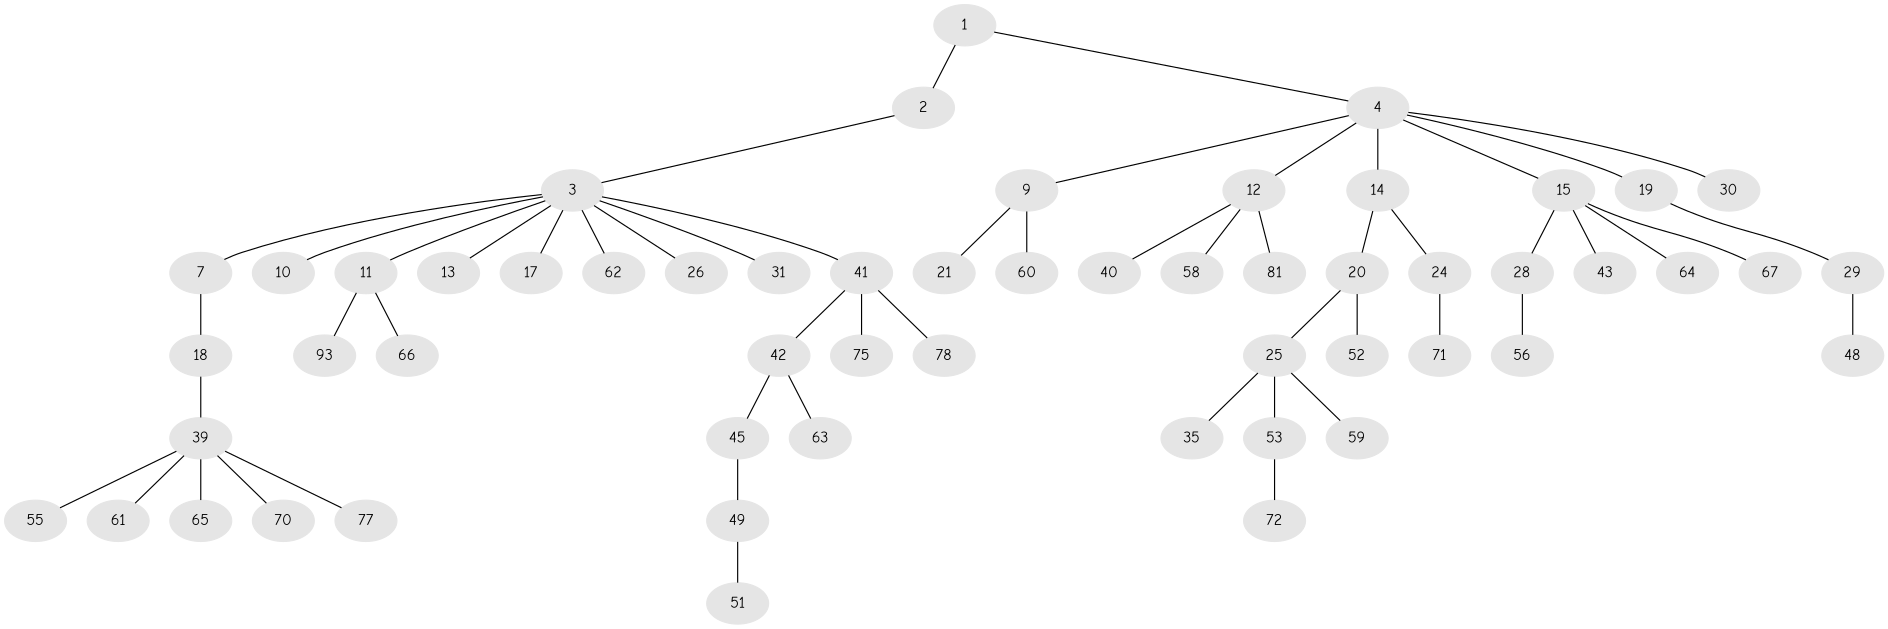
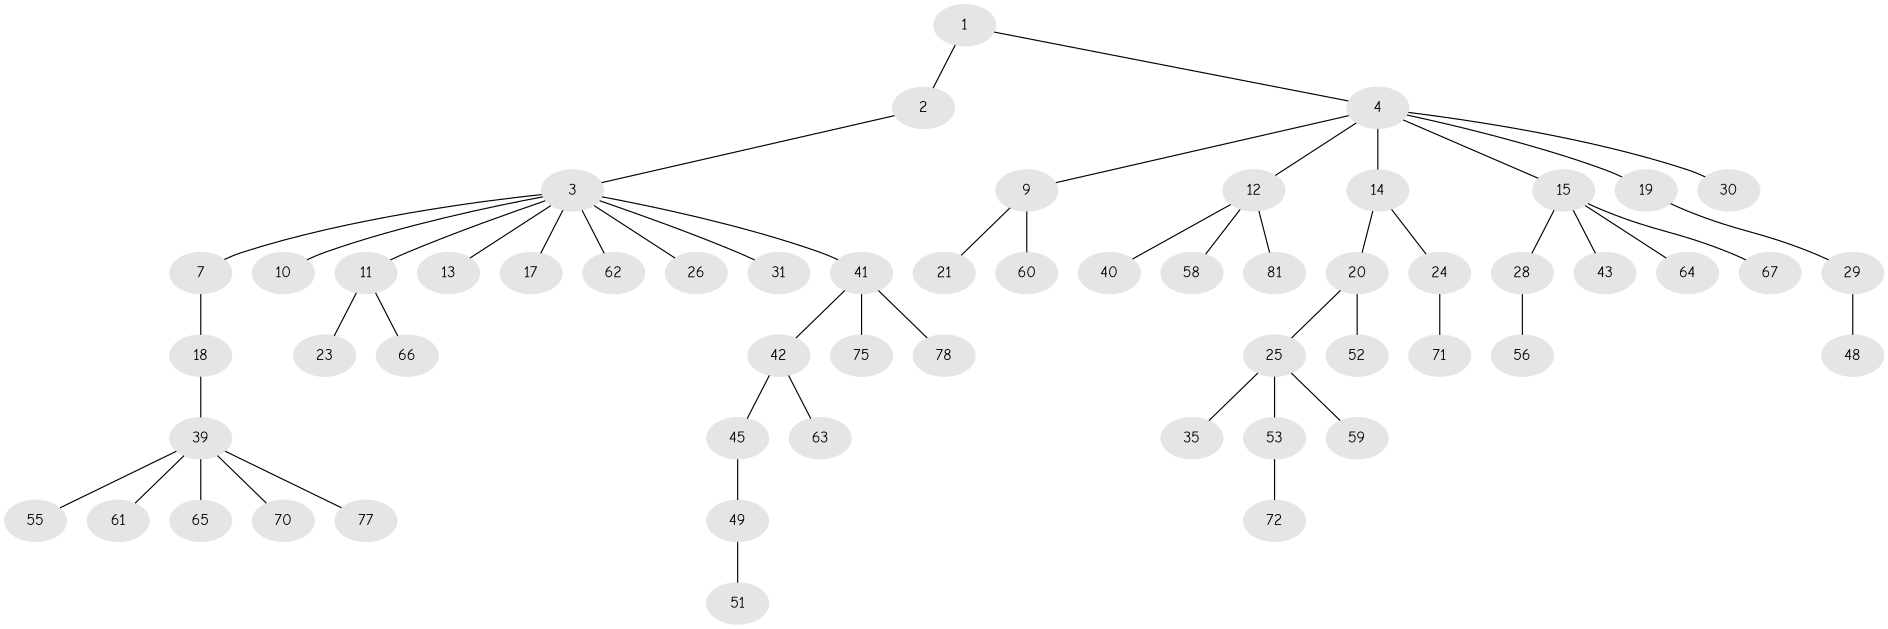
node "93": label "93" -> "23"
